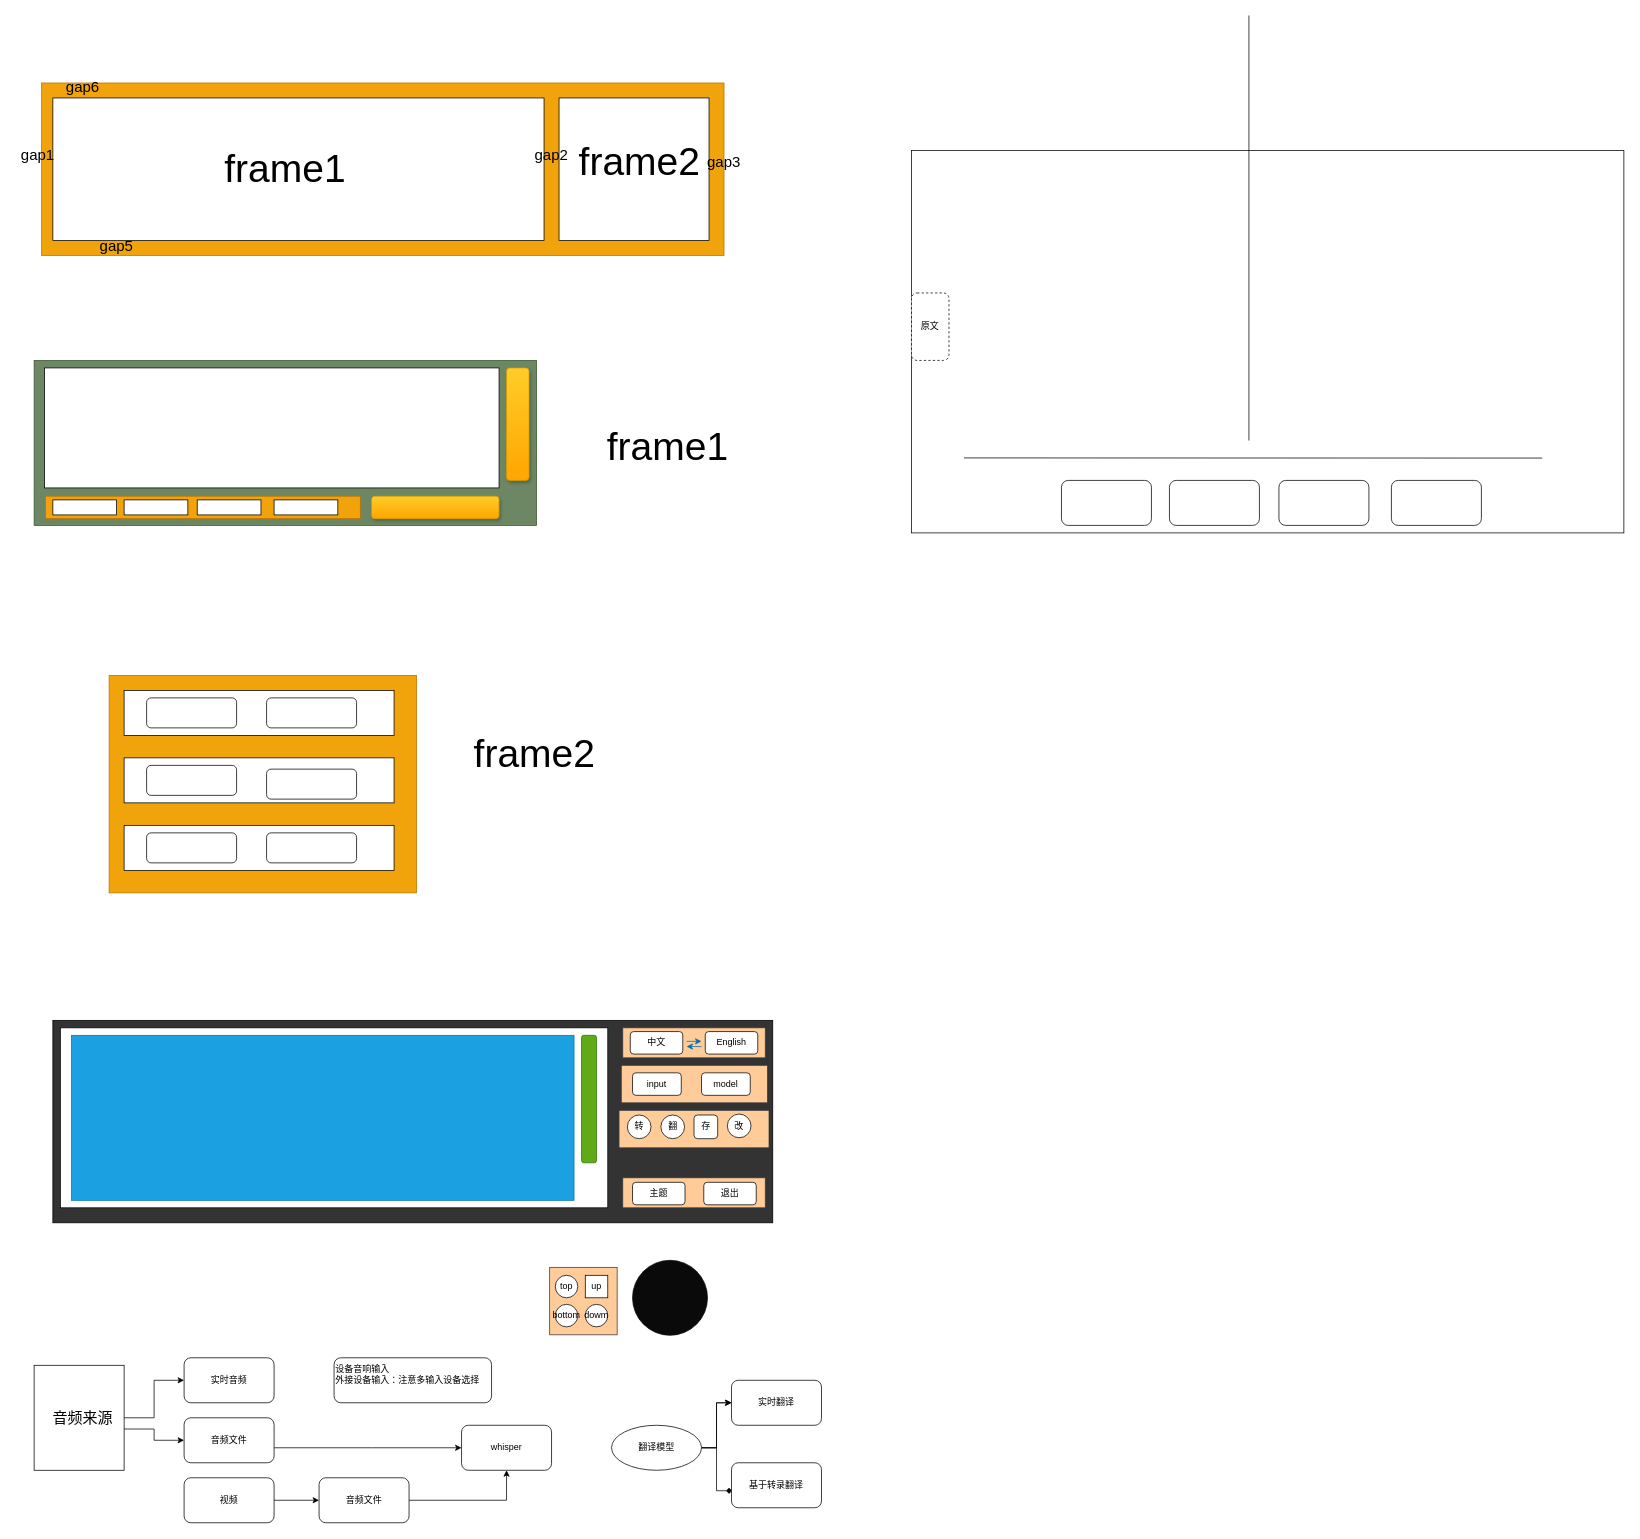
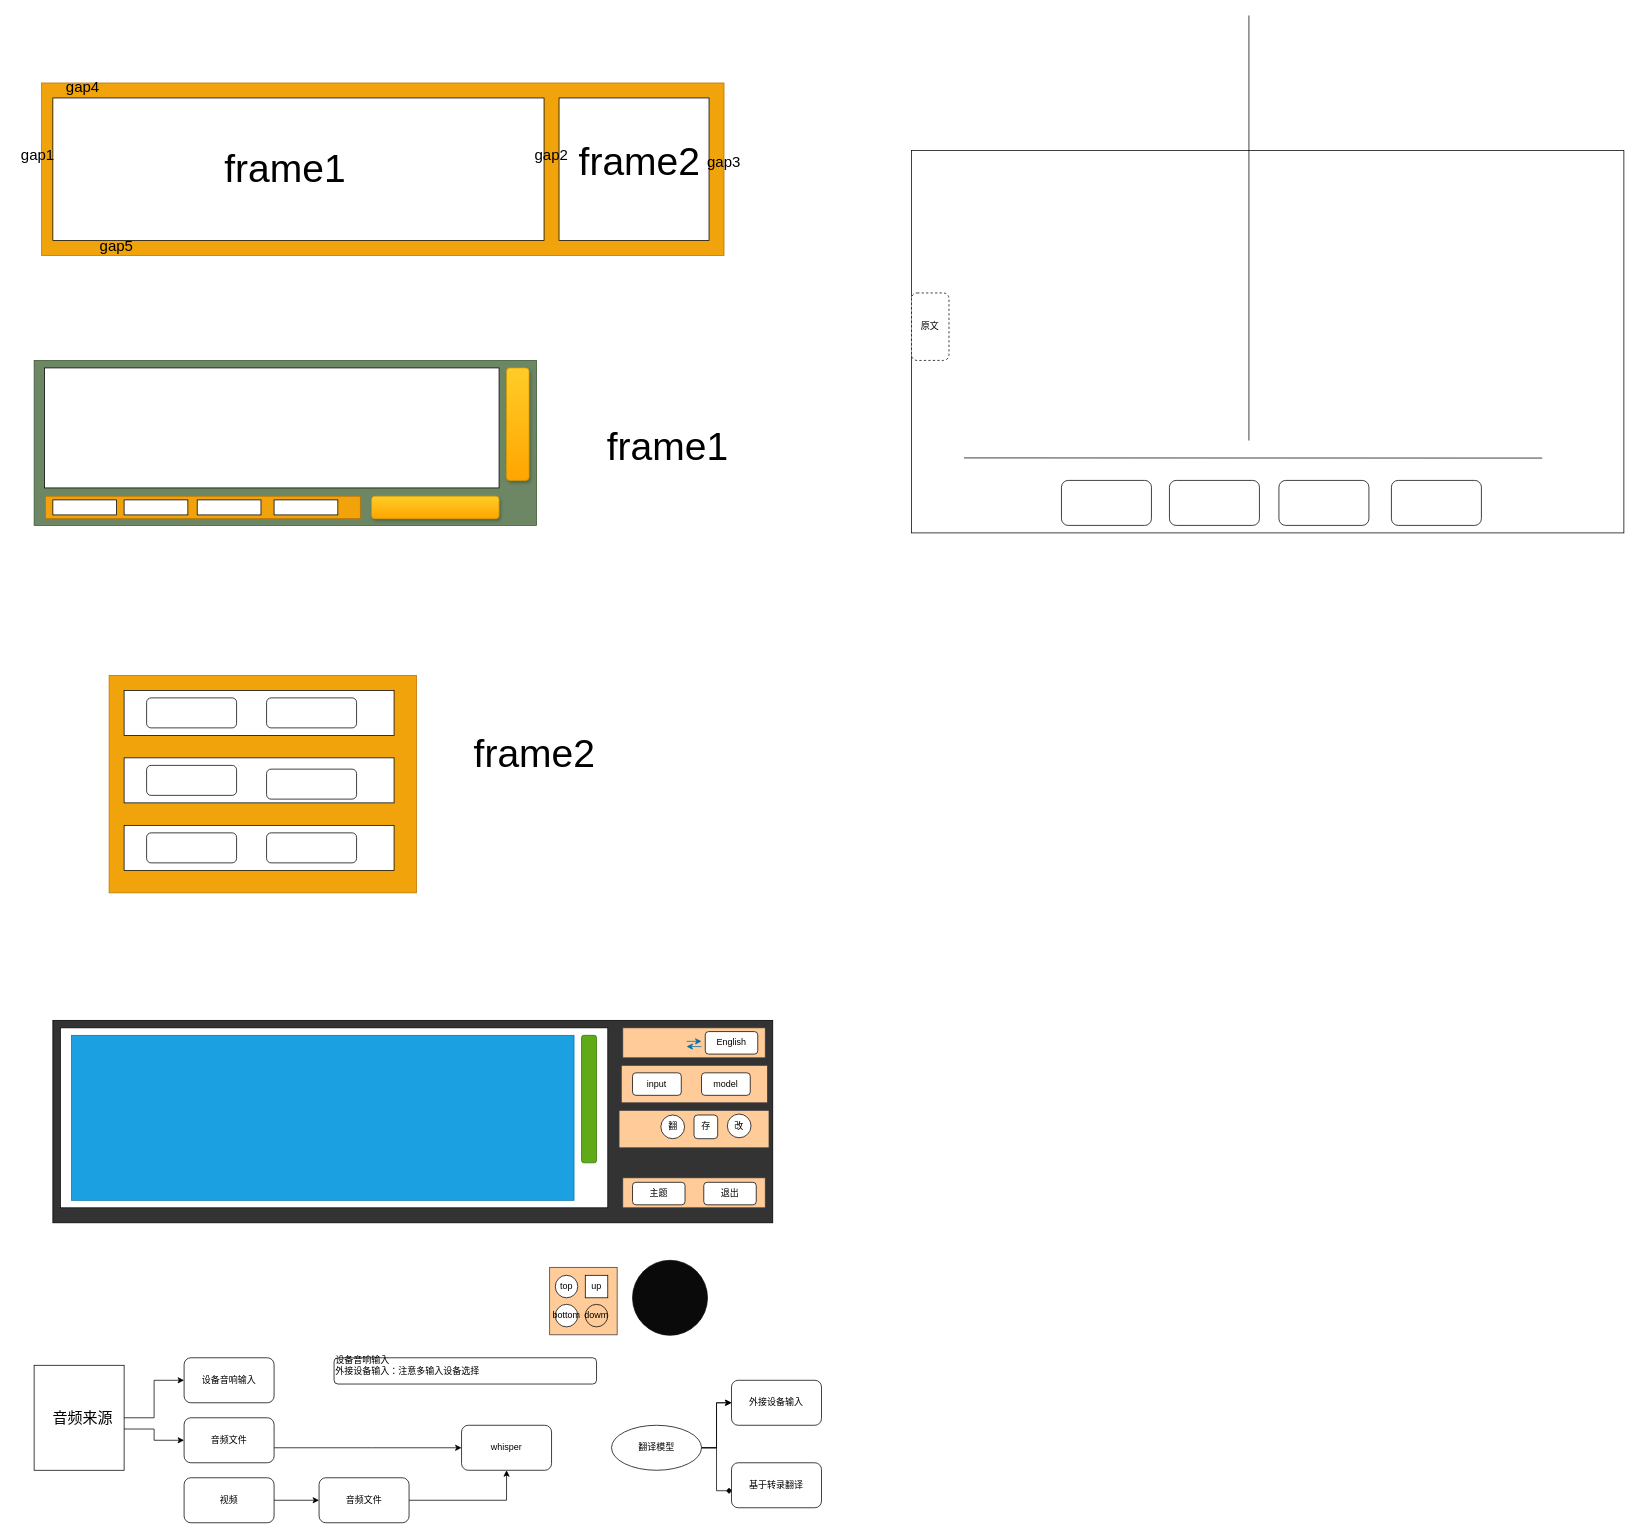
node "gap6": label "gap6" -> "gap4"
node "中文": removed
node "转": removed
node "dowm": fillcolor #ffffff -> #ffcc99
node "实时音频": label "实时音频" -> "设备音响输入"
node "设备音响输入 外接设备输入：注意多输入设备选择": size 158x45 -> 263x26
node "实时翻译": label "实时翻译" -> "外接设备输入"
